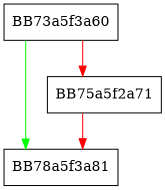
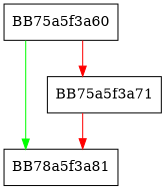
node "BB73a5f3a60": label "BB73a5f3a60" -> "BB75a5f3a60"
node "BB75a5f2a71": label "BB75a5f2a71" -> "BB75a5f3a71"
